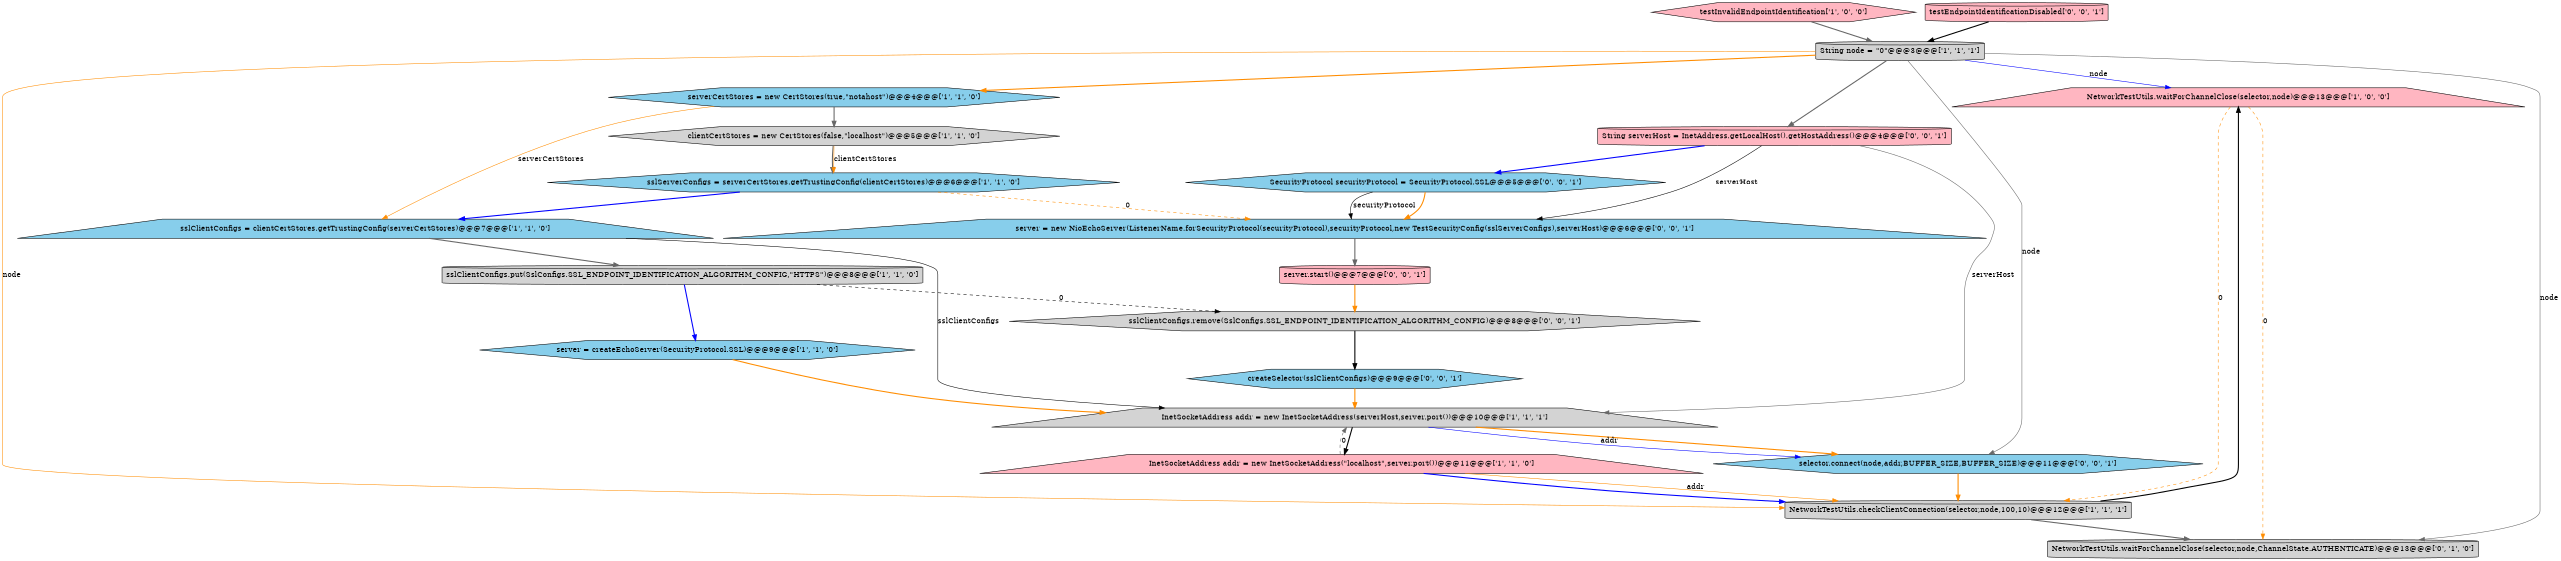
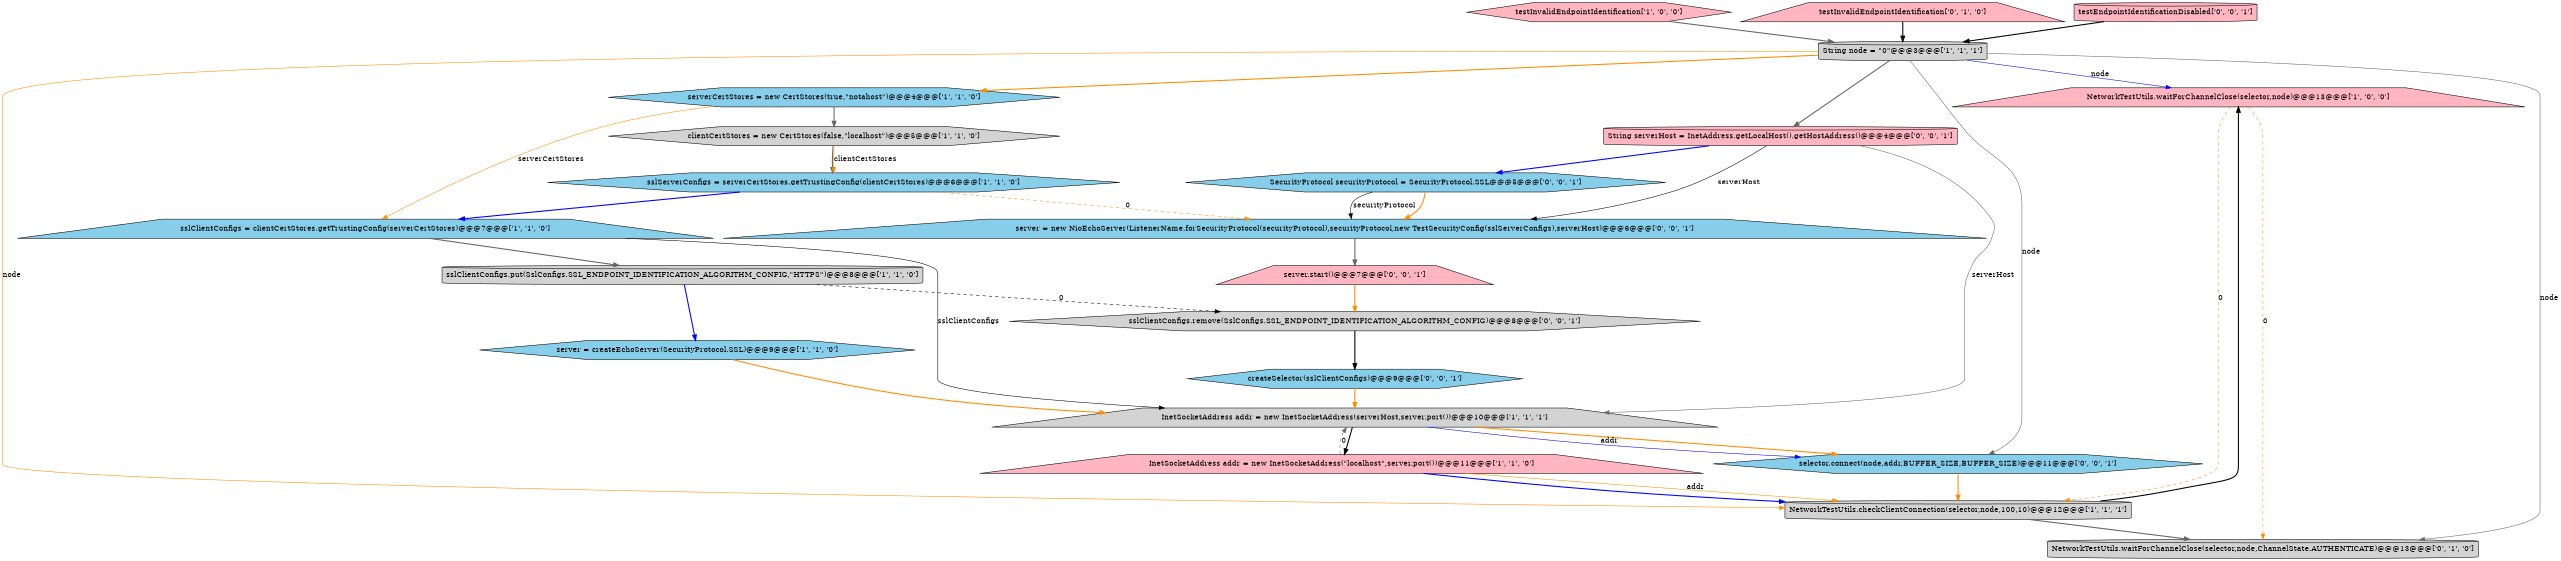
node "testInvalidEndpointIdentification['0', '1', '0']": added
node "server.start()@@@7@@@['0', '0', '1']": shape cylinder -> trapezium
